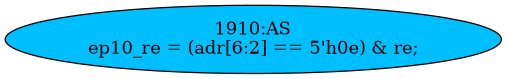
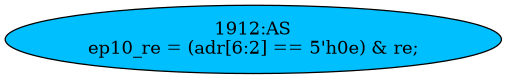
node "1910:AS ep10_re = (adr[6:2] == 5'h0e) & re;": label "1910:AS ep10_re = (adr[6:2] == 5'h0e) & re;" -> "1912:AS ep10_re = (adr[6:2] == 5'h0e) & re;"
